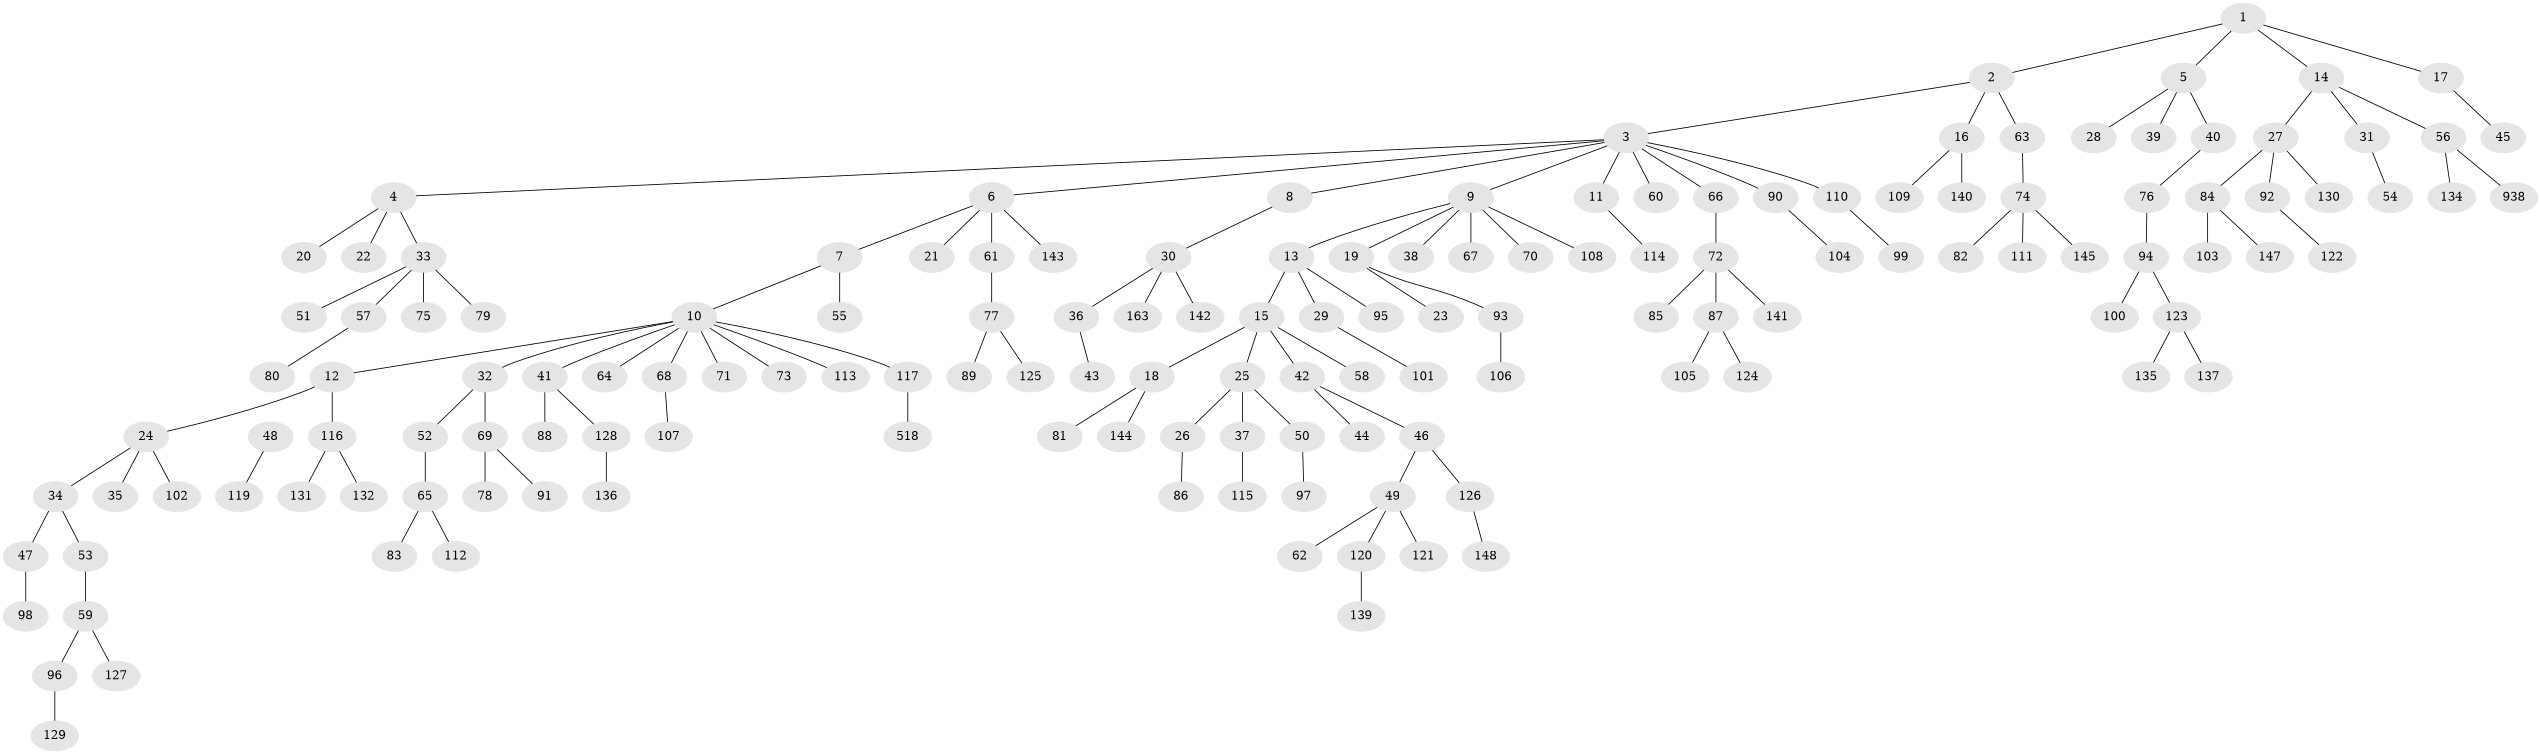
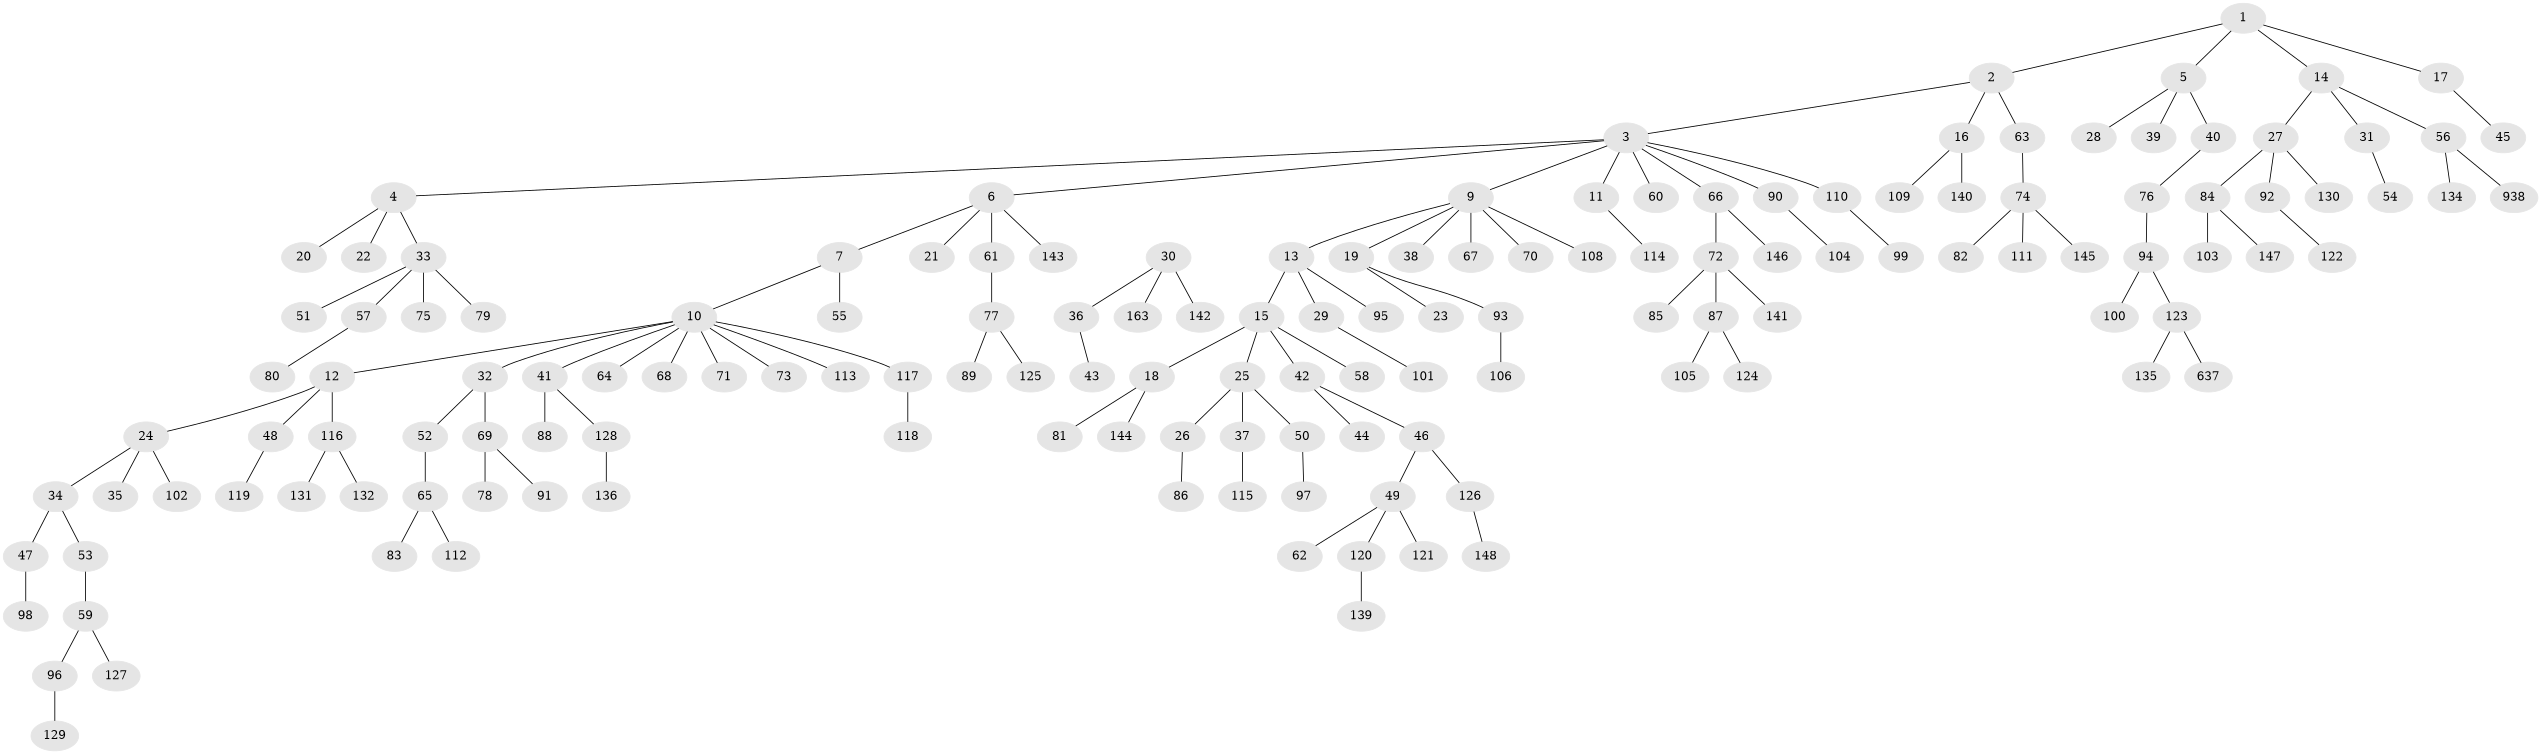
node "8": removed
node "146": added
node "137": label "137" -> "637"
edge "12" -- "48": added
node "107": removed
node "518": label "518" -> "118"
